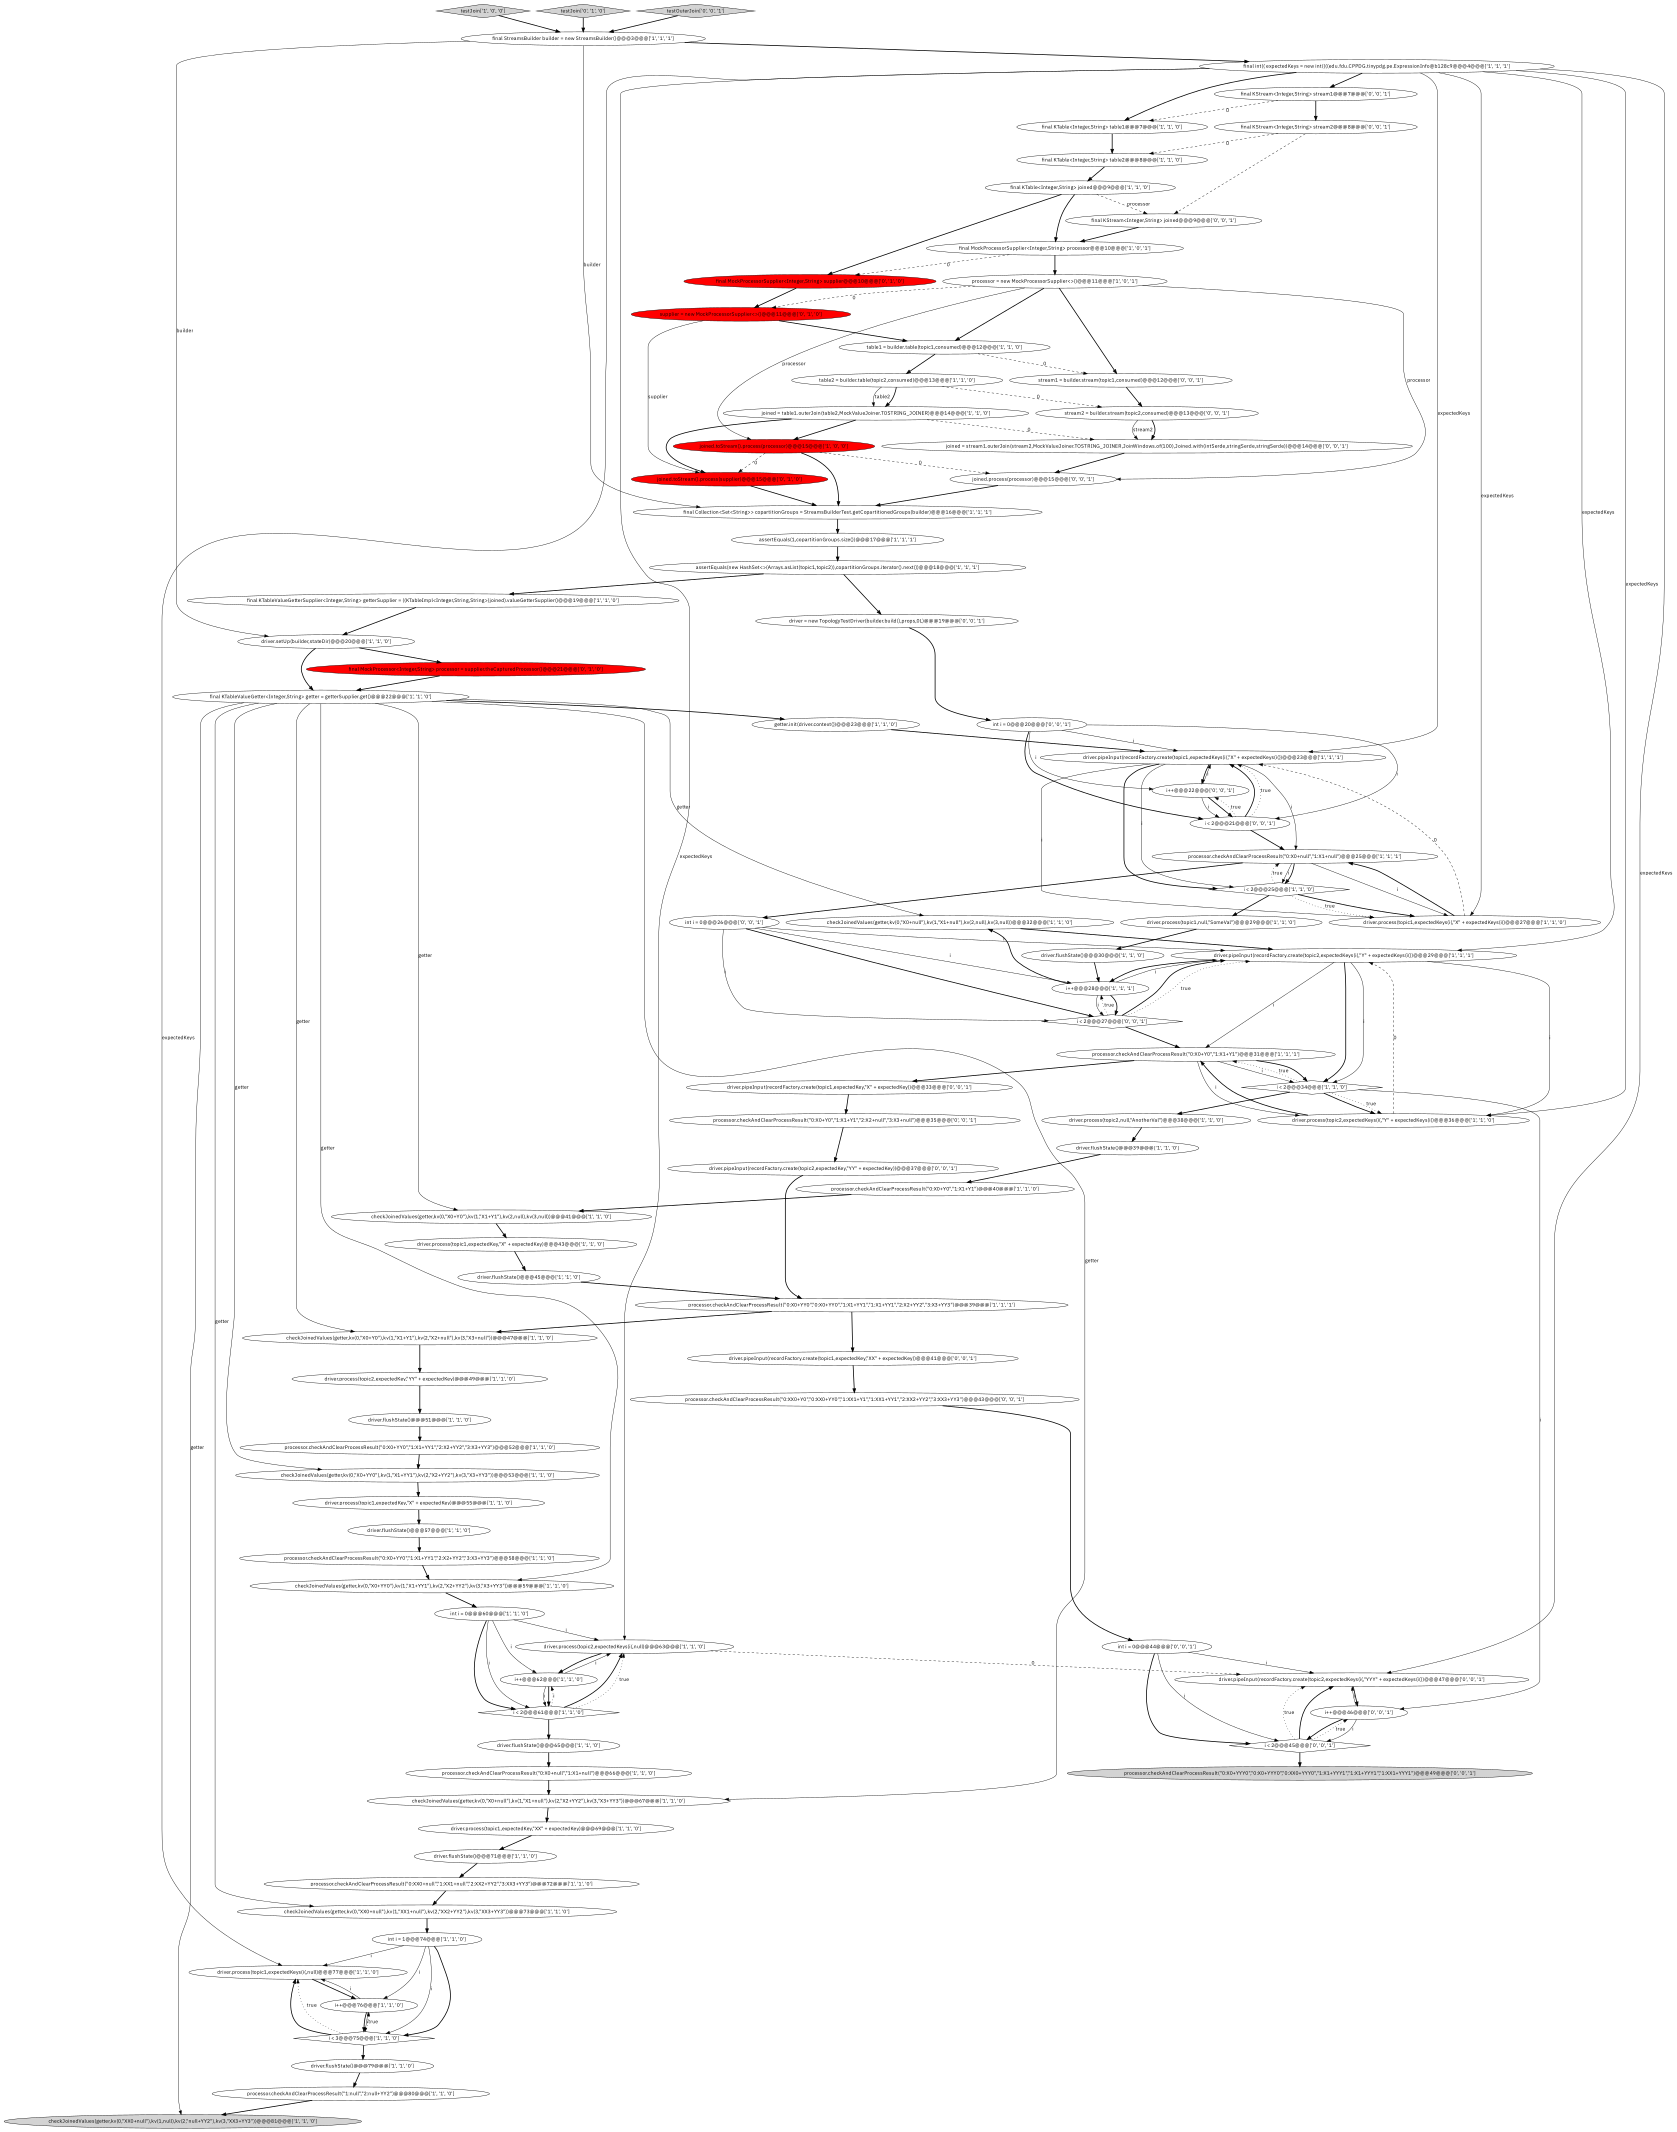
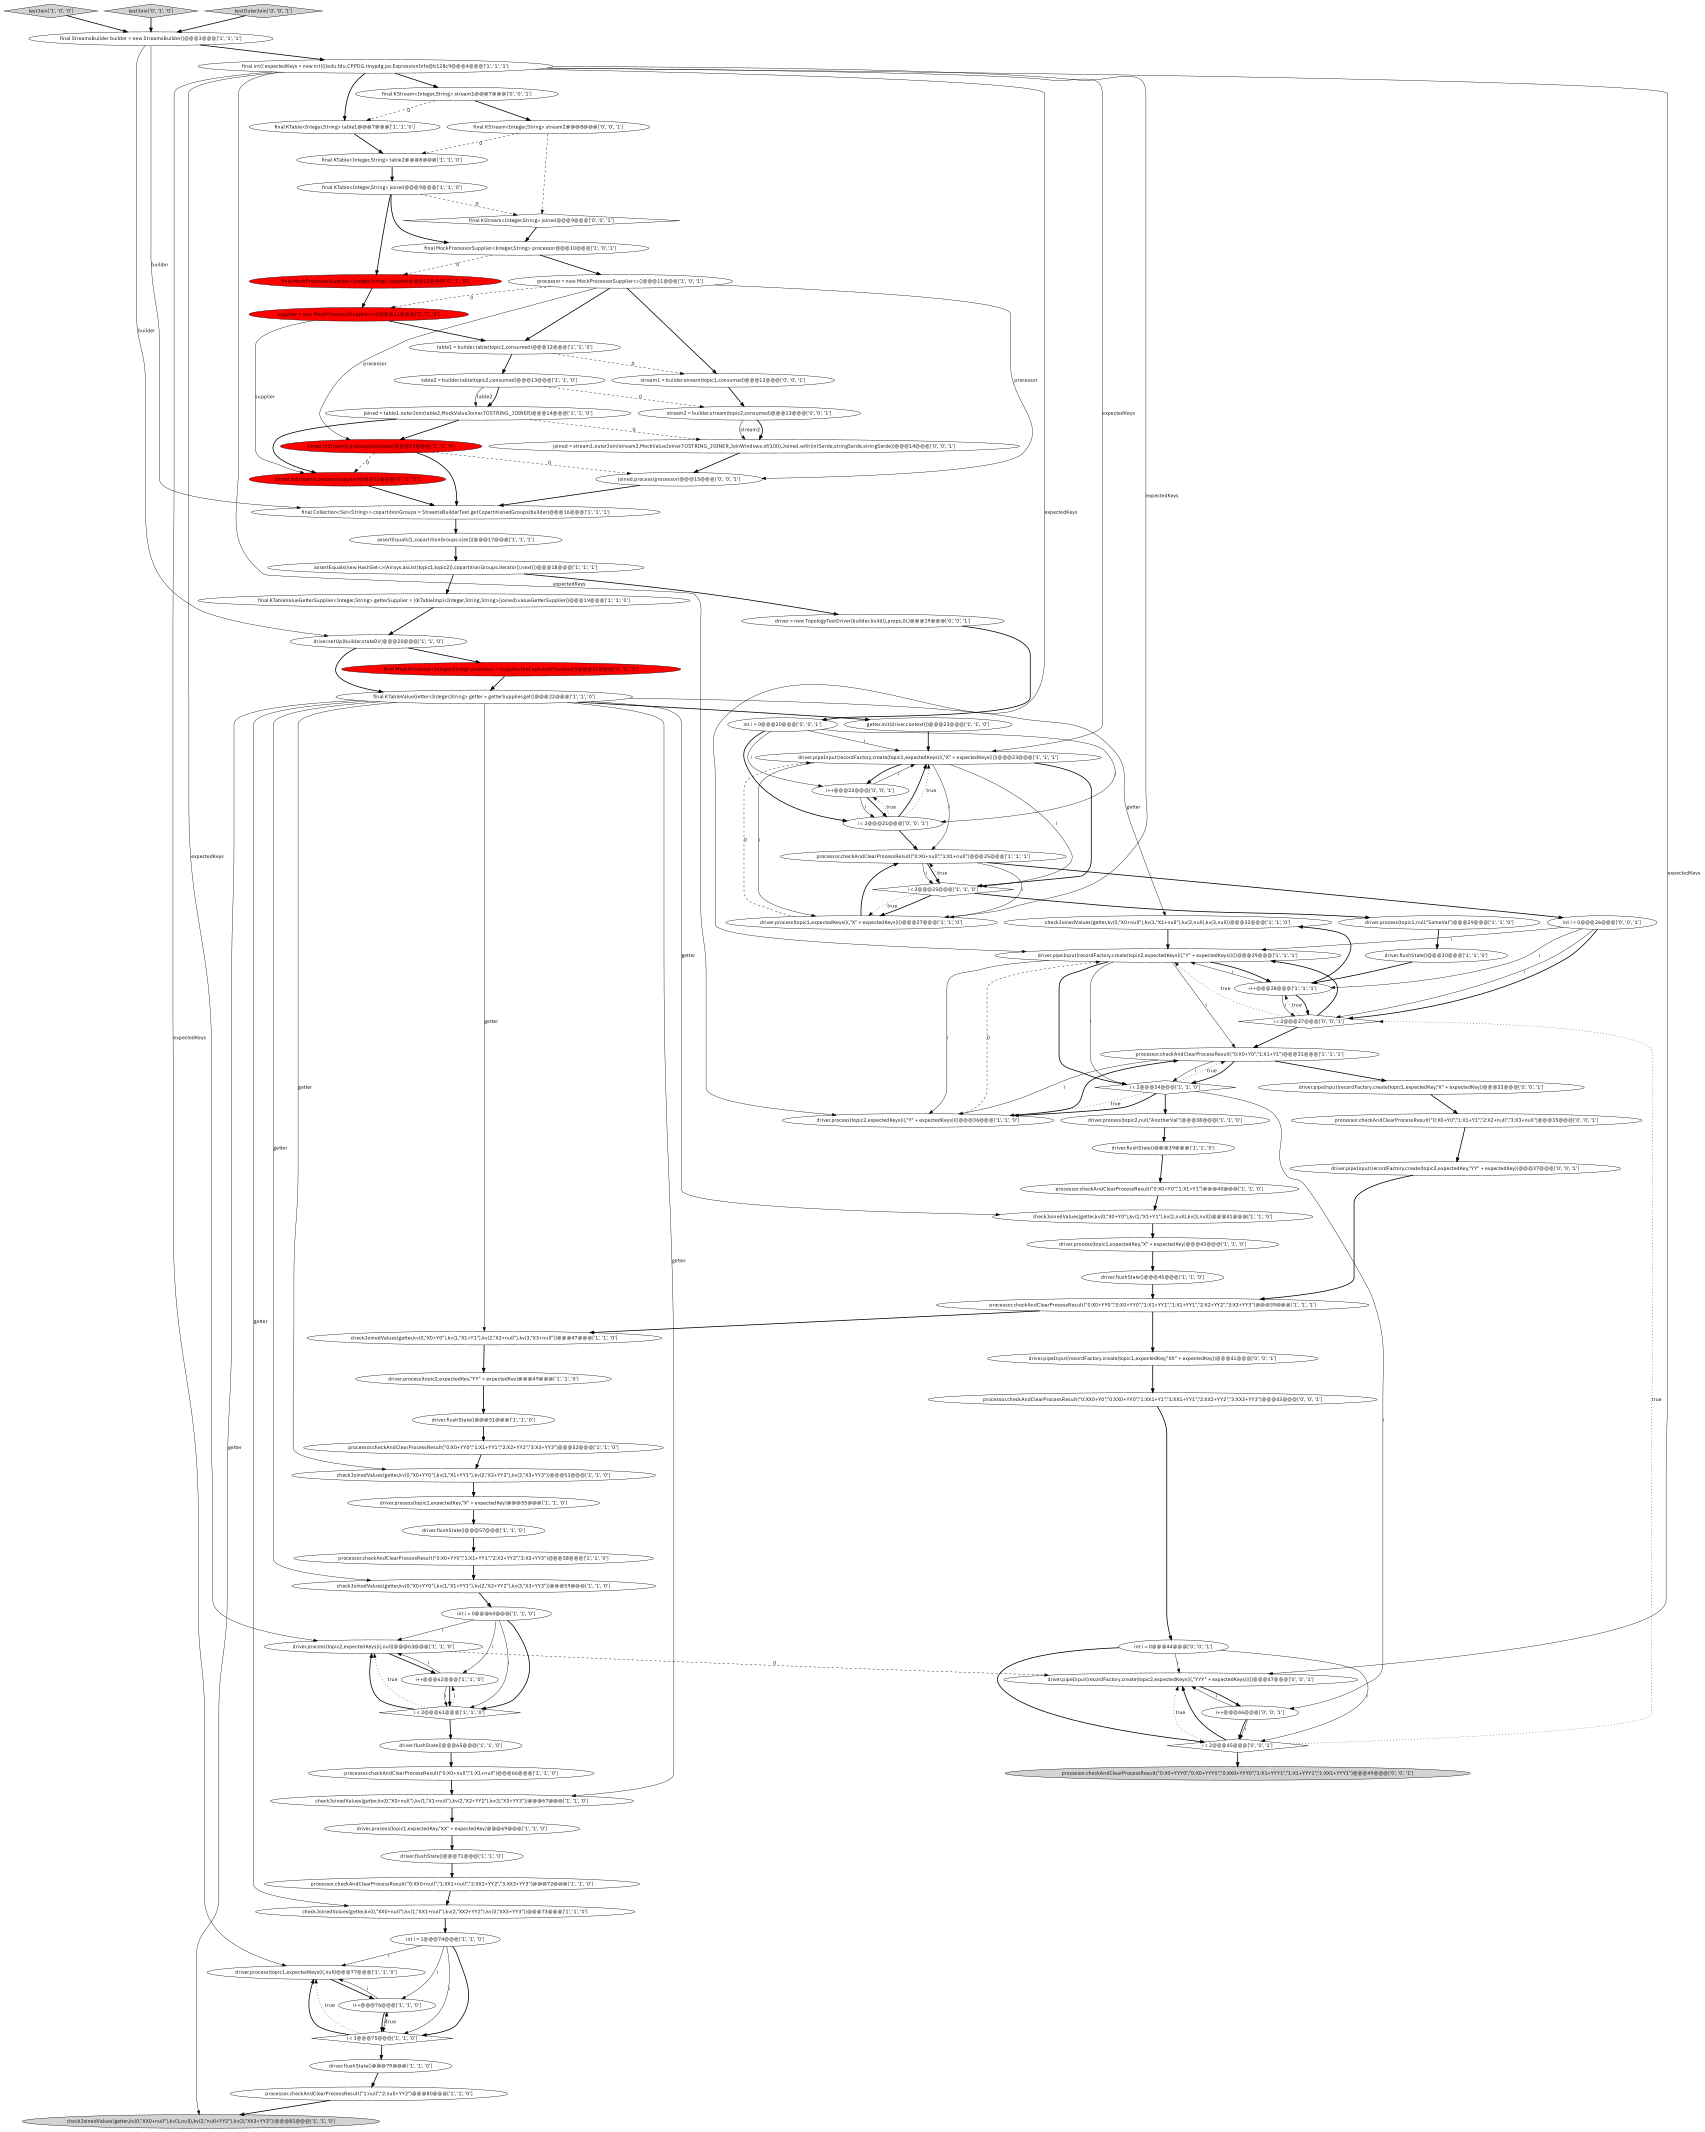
edge "final KTable<Integer,String> joined@@@9@@@['1', '1', '0']" -> "final KStream<Integer,String> joined@@@9@@@['0', '0', '1']": label "processor" -> "0"
node "final KStream<Integer,String> joined@@@9@@@['0', '0', '1']": shape ellipse -> diamond
edge "i < 2@@@45@@@['0', '0', '1']" -> "i++@@@46@@@['0', '0', '1']": now "i < 2@@@45@@@['0', '0', '1']" -> "i < 2@@@27@@@['0', '0', '1']"
